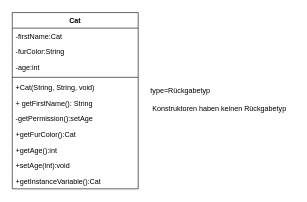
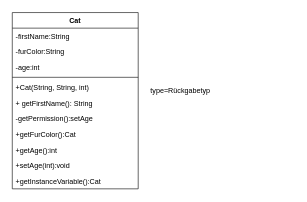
node "-firstName:Cat": label "-firstName:Cat" -> "-firstName:String"
node "+Cat(String, String, void)": label "+Cat(String, String, void)" -> "+Cat(String, String, int)"
node "Konstruktoren haben keinen Rückgabetyp": removed
